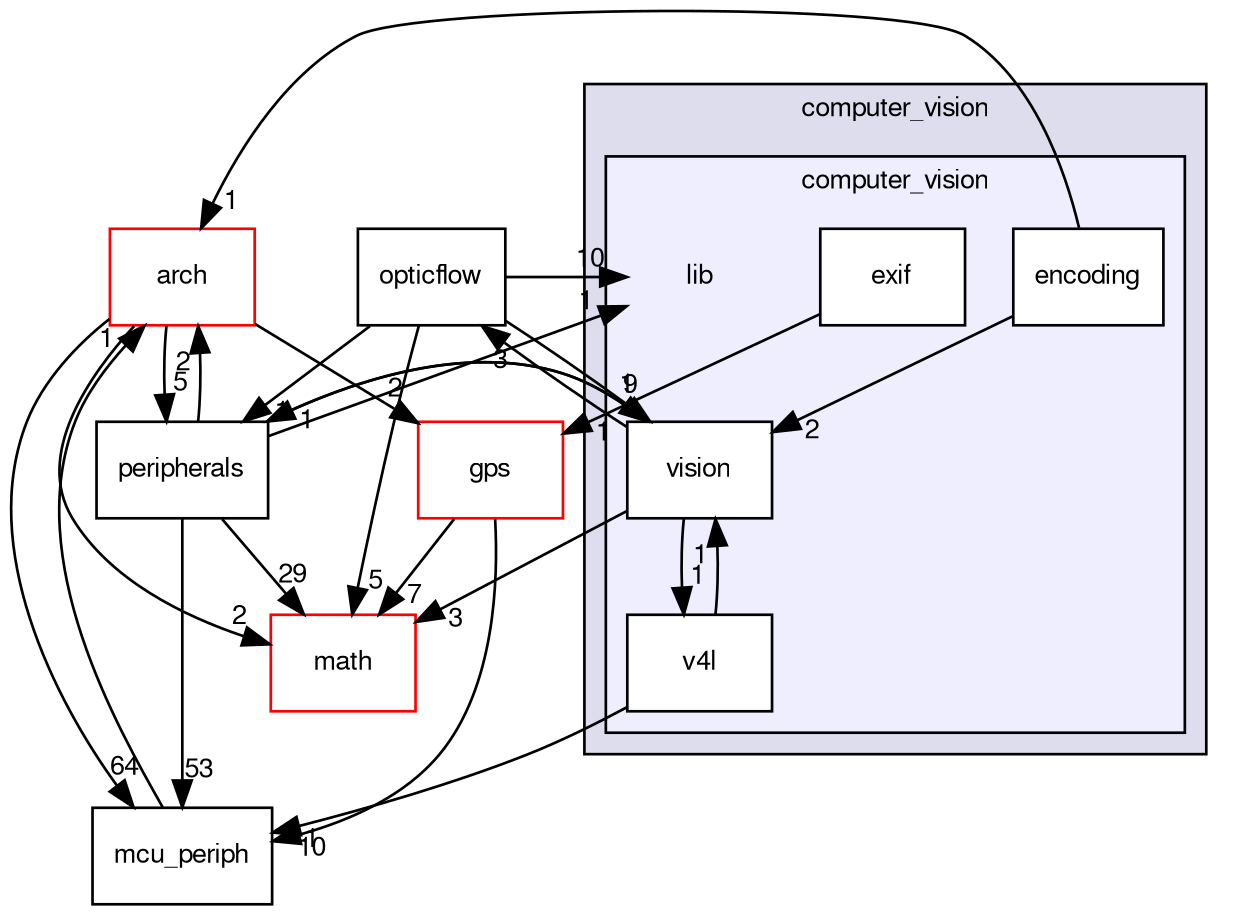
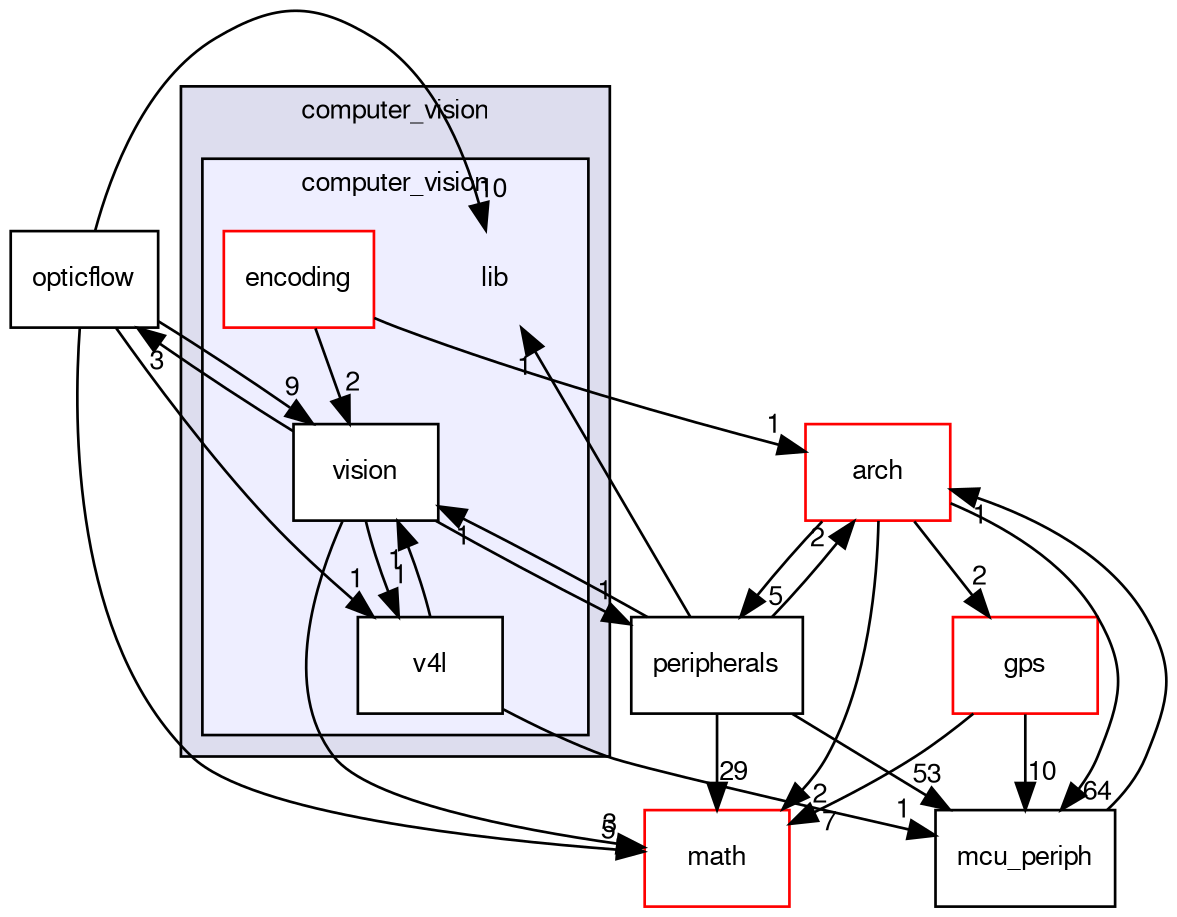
node "exif": removed
node "encoding": color black -> red
edge "opticflow" -> "peripherals": now "opticflow" -> "v4l"
